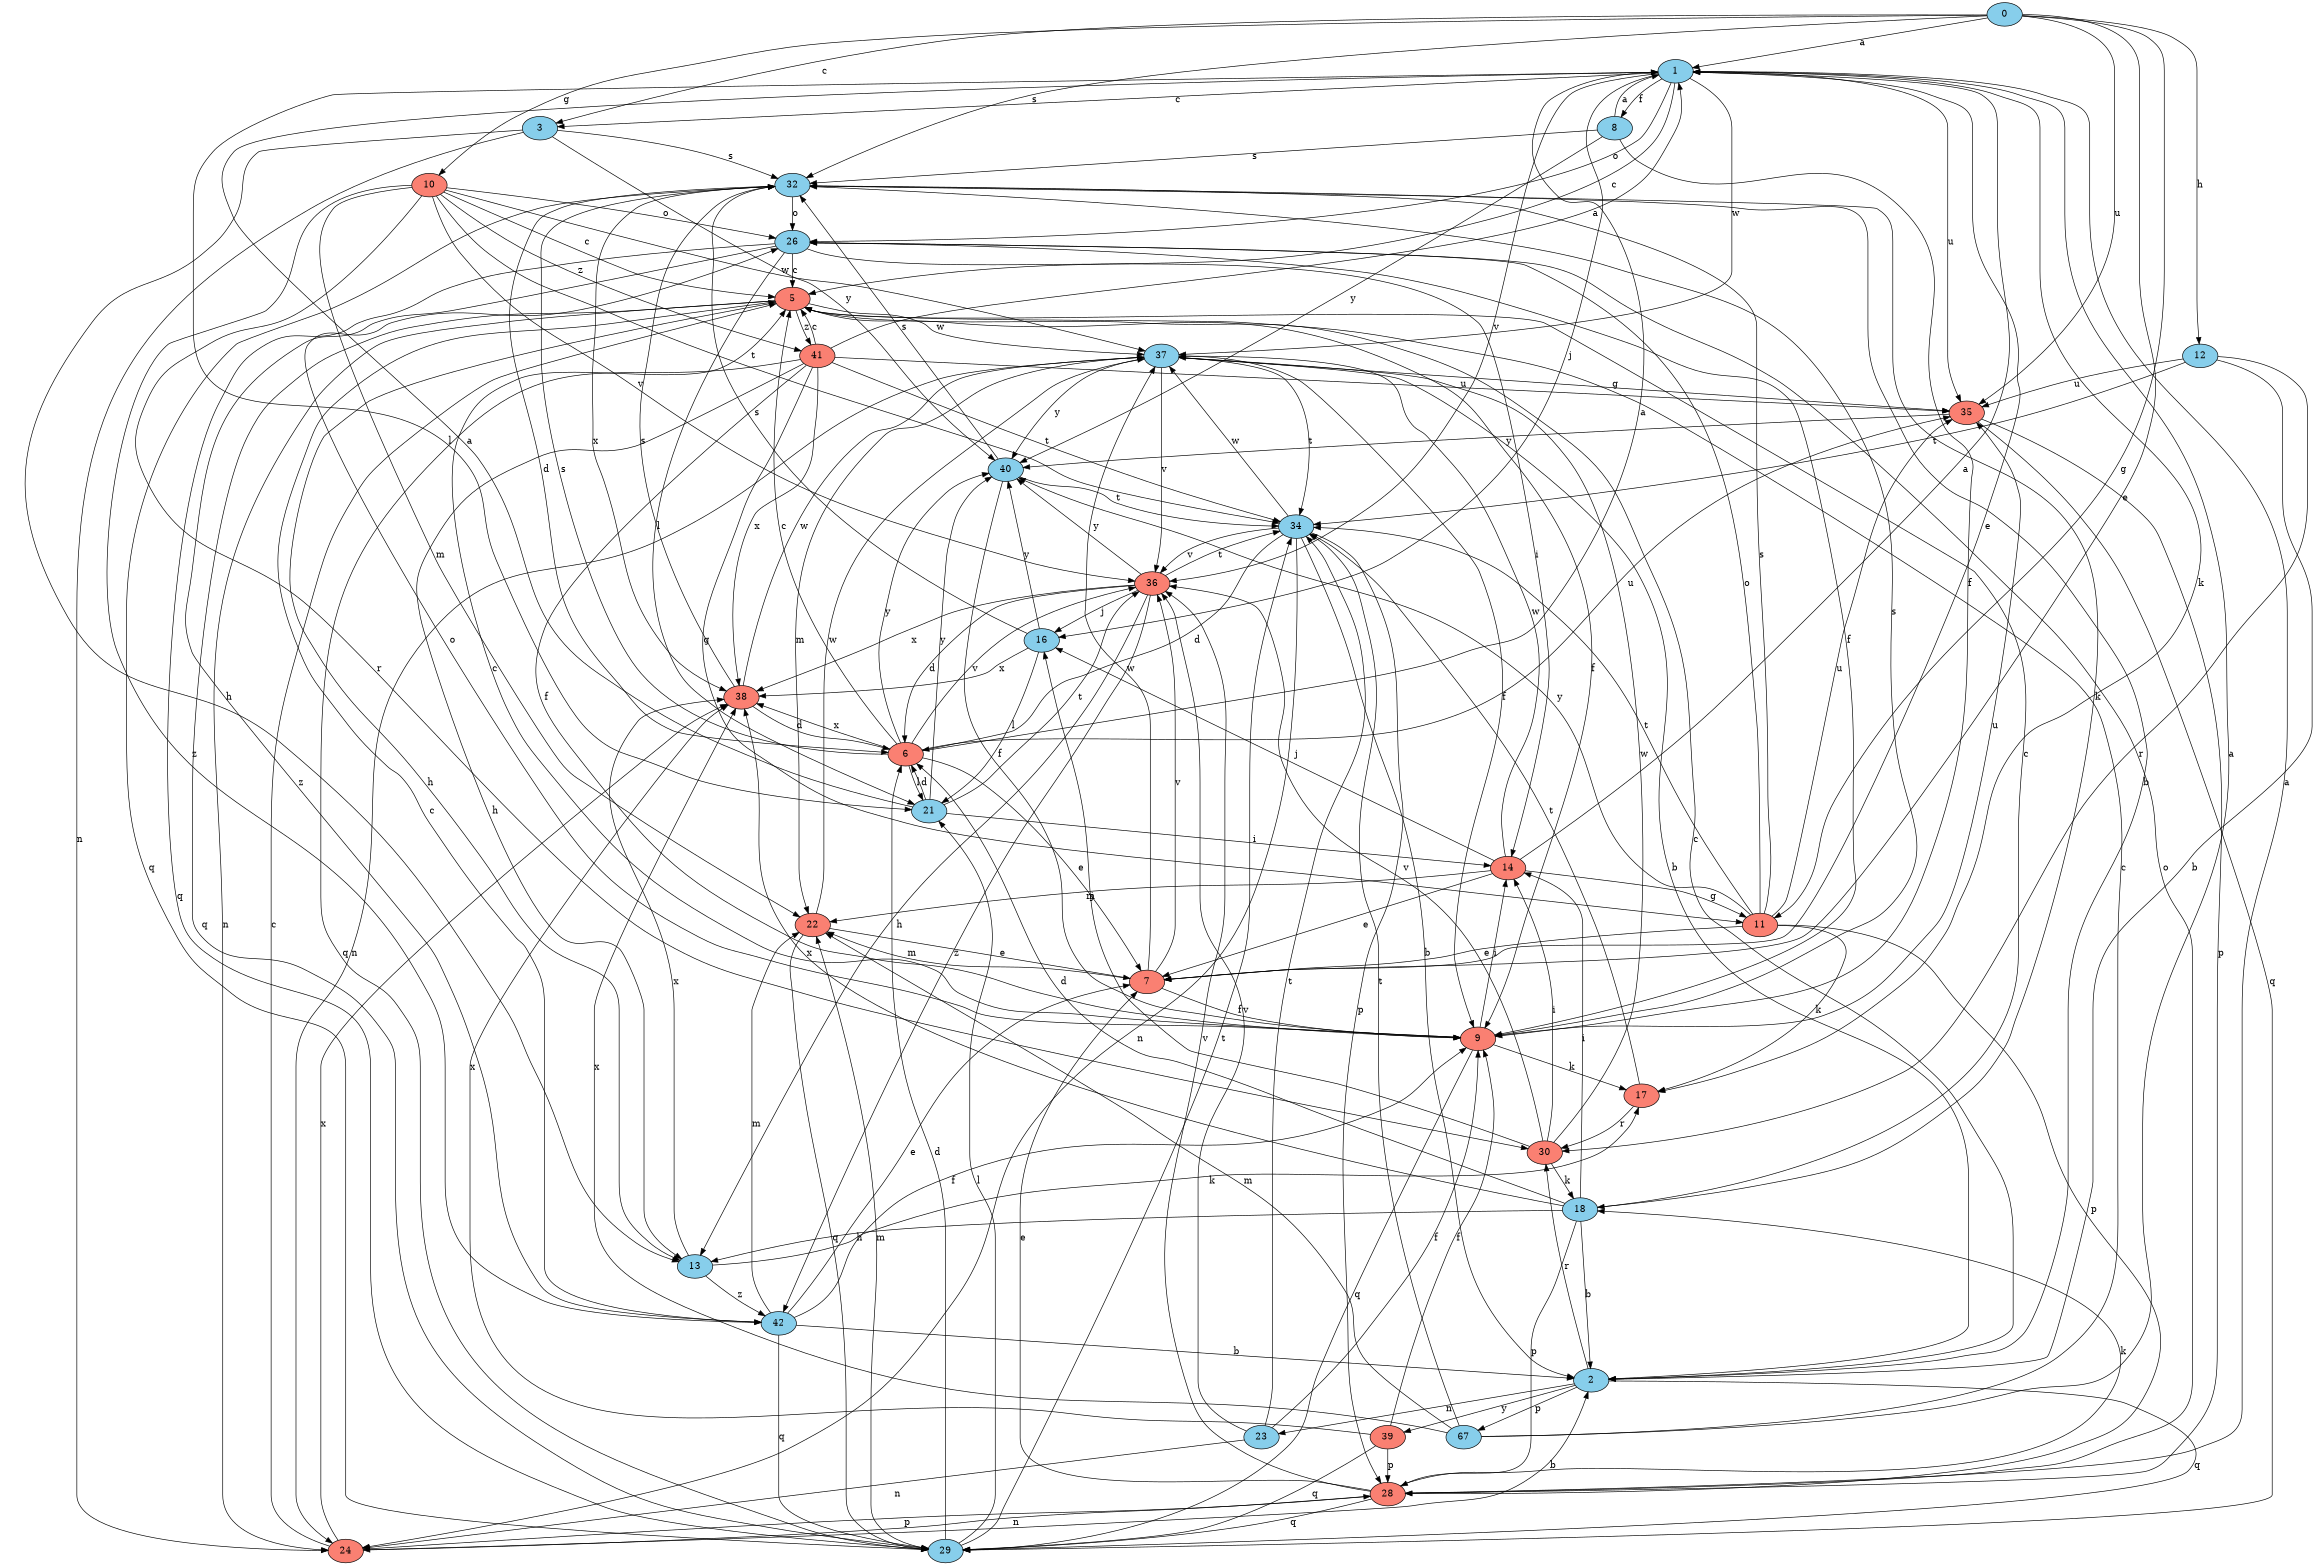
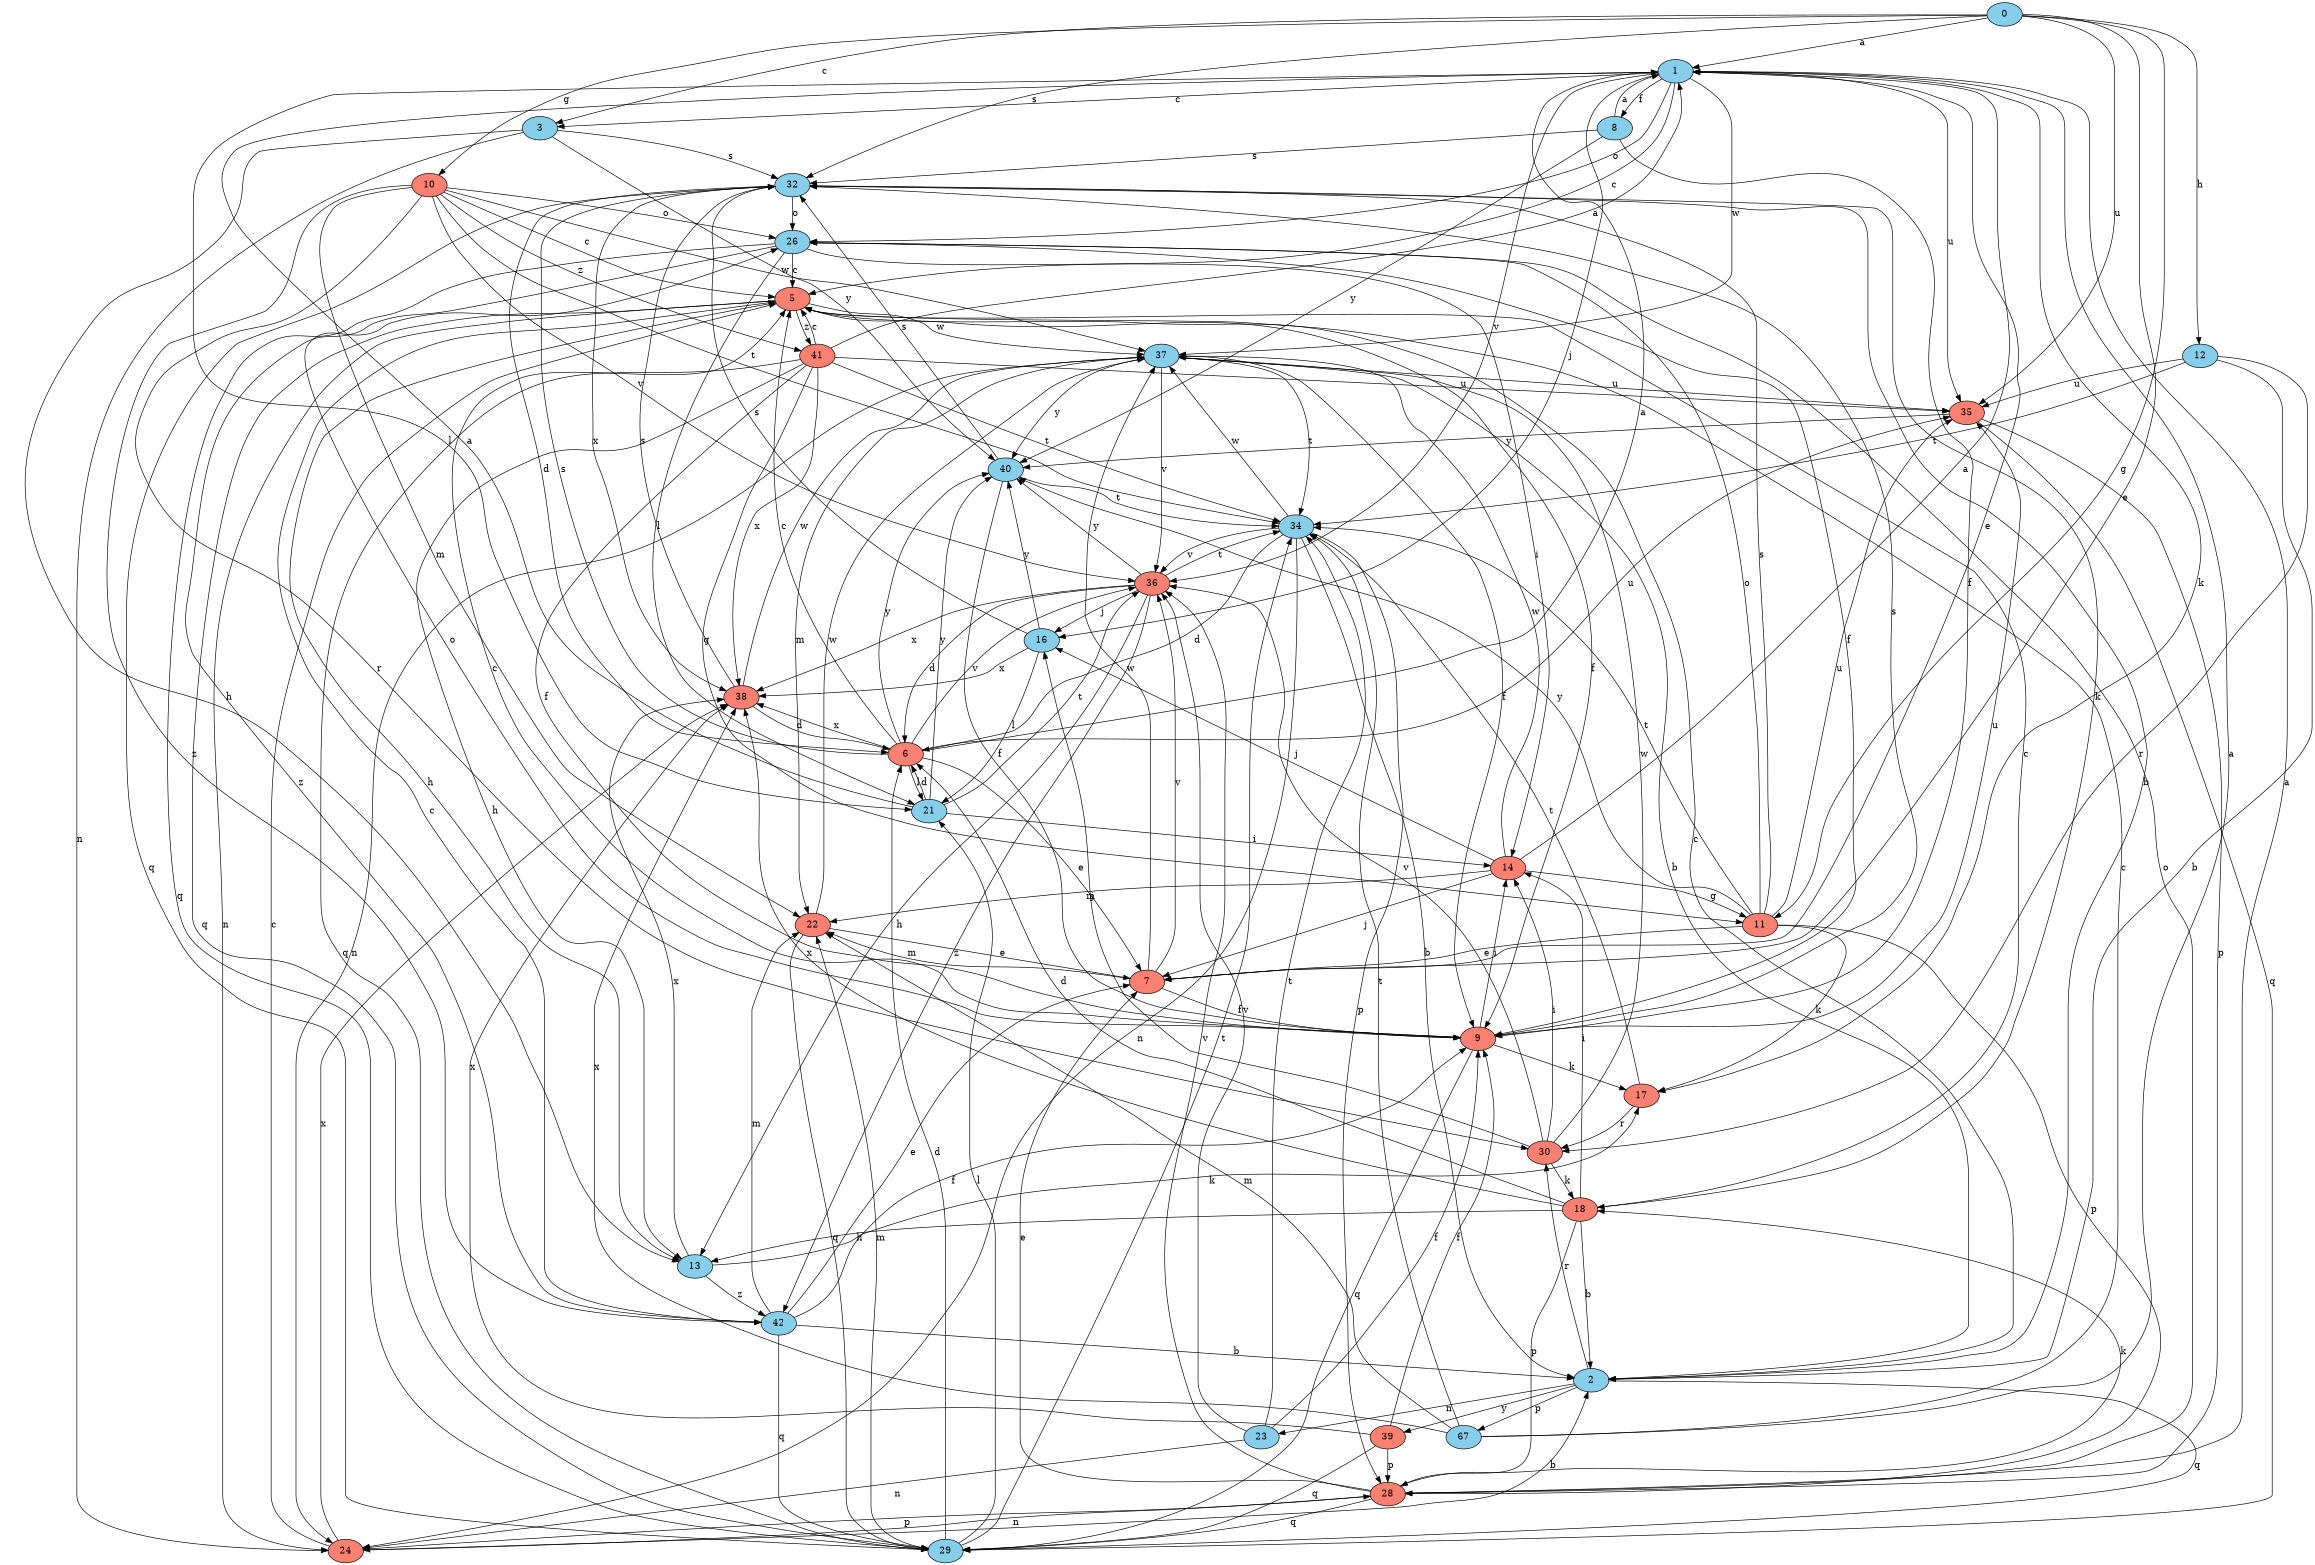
edge "37" -> "35": label "g" -> "u"
edge "14" -> "7": label "e" -> "j"
node "18": fillcolor skyblue -> salmon
